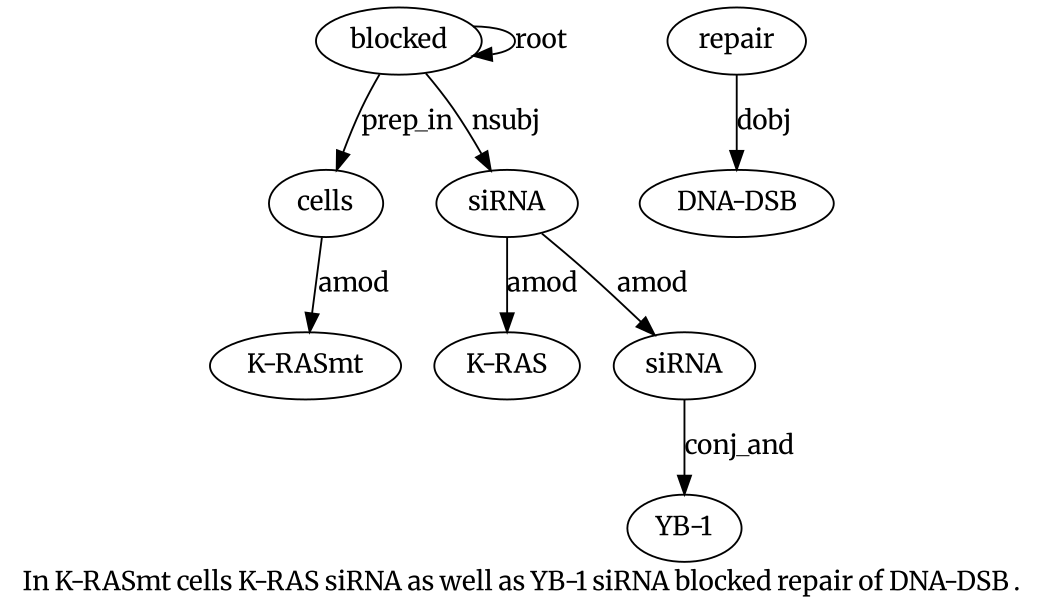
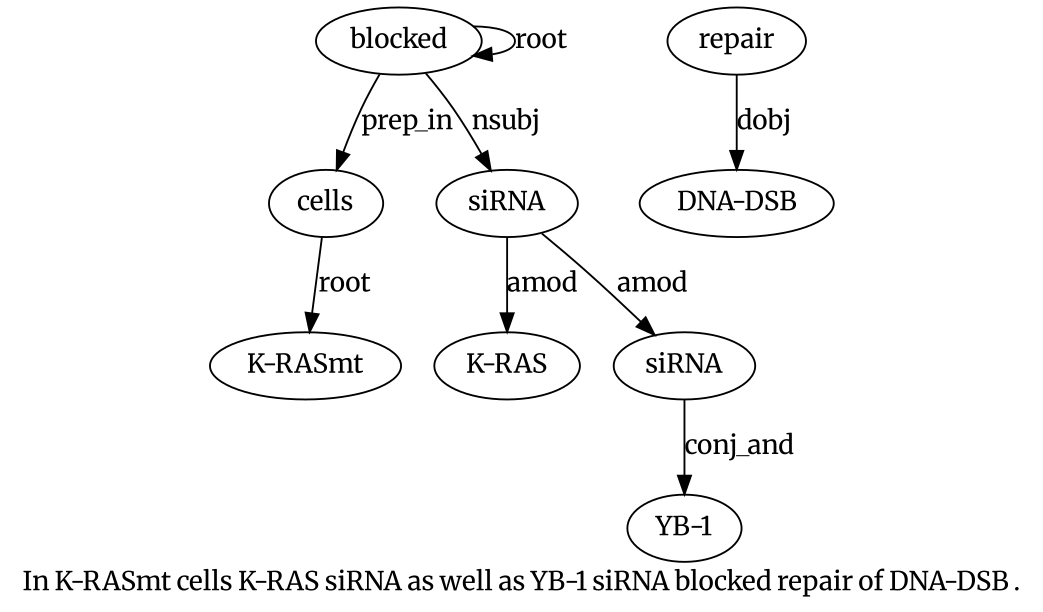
edge "cells" -> "K-RASmt": label "amod" -> "root"
